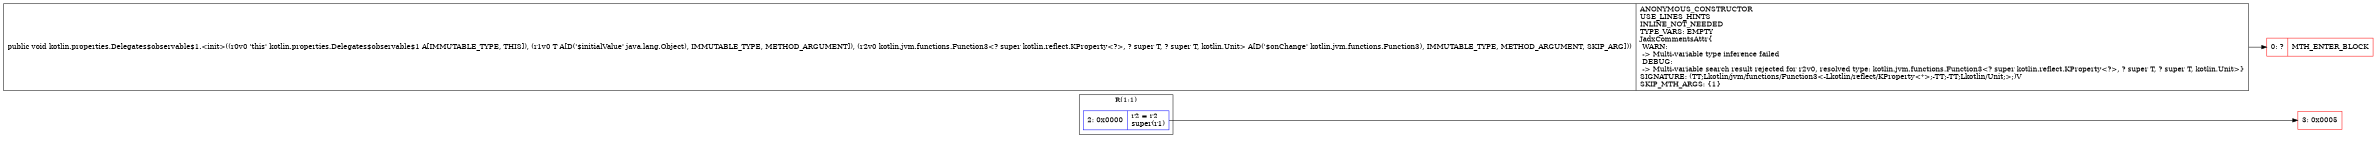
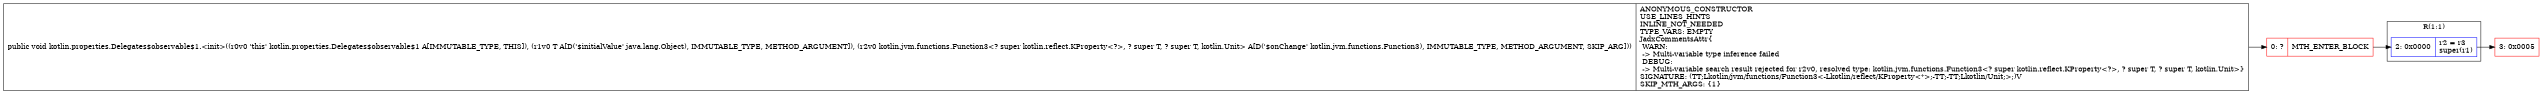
edge "0: ?" -> "2: 0x0000": added
node "2: 0x0000": text "r2 = r2" -> "r2 = r3"
